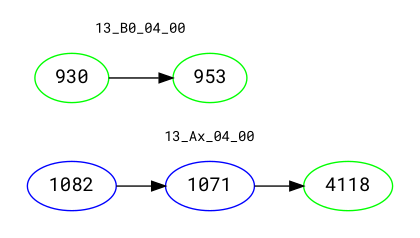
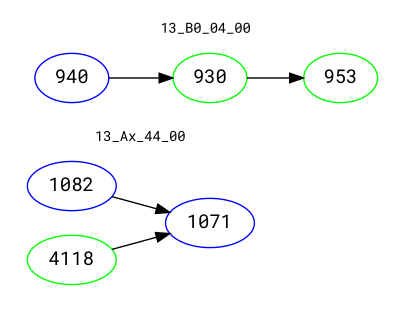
node "940": added
cluster "13_Ax_04_00": label "13_Ax_04_00" -> "13_Ax_44_00"
edge "1071" -> "4118": reversed
